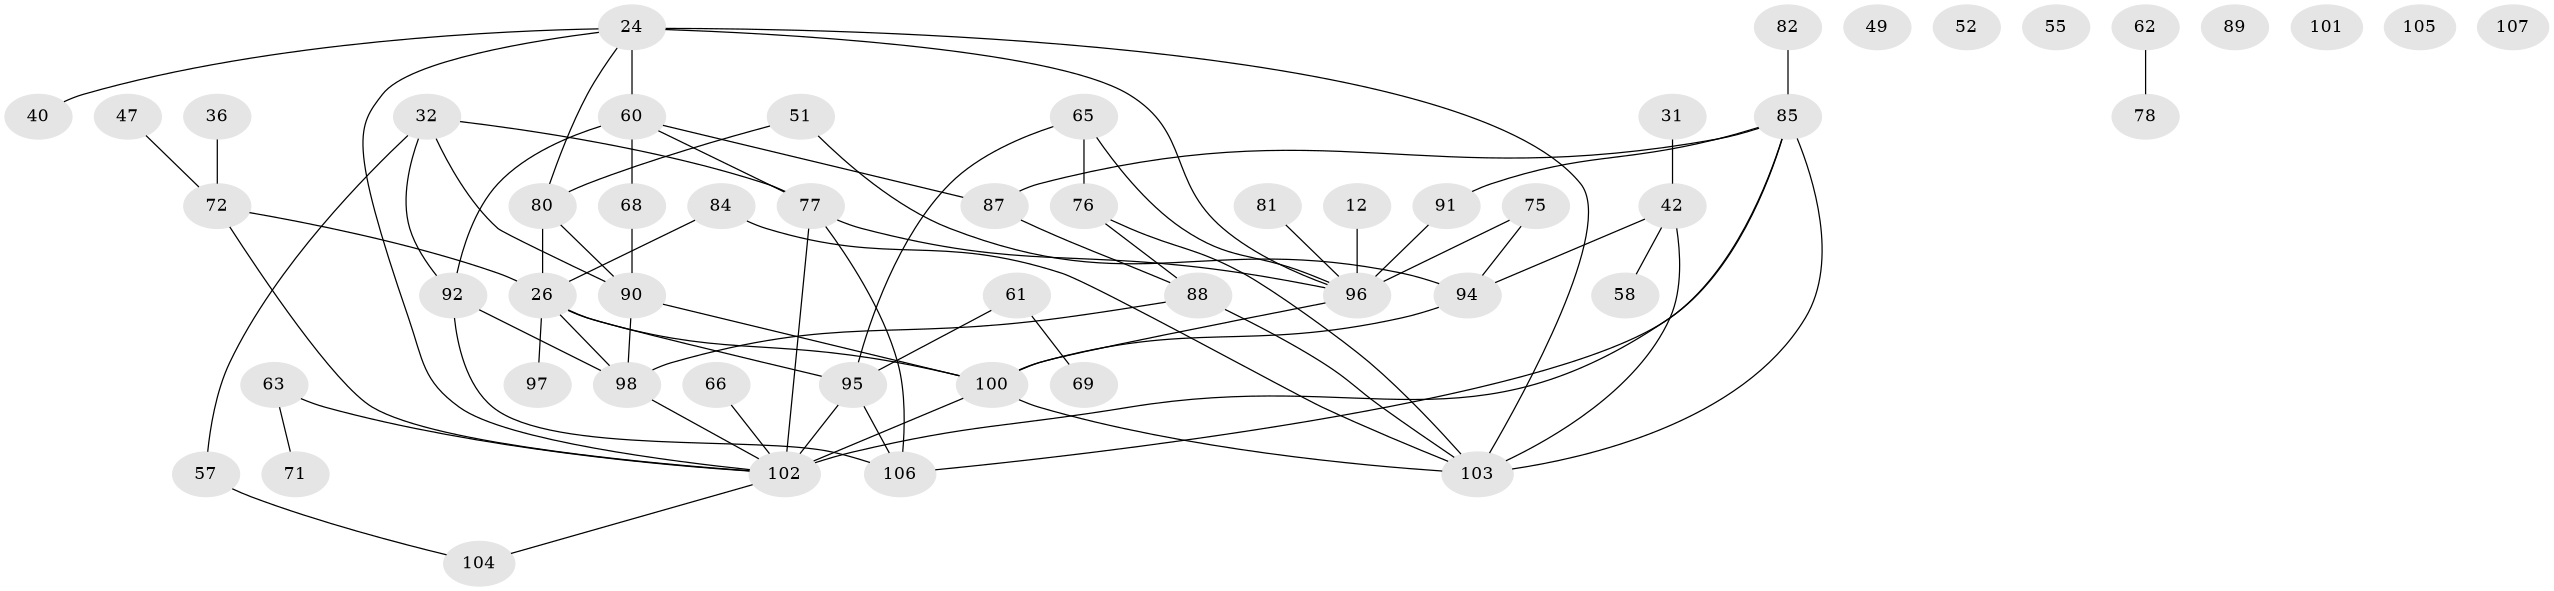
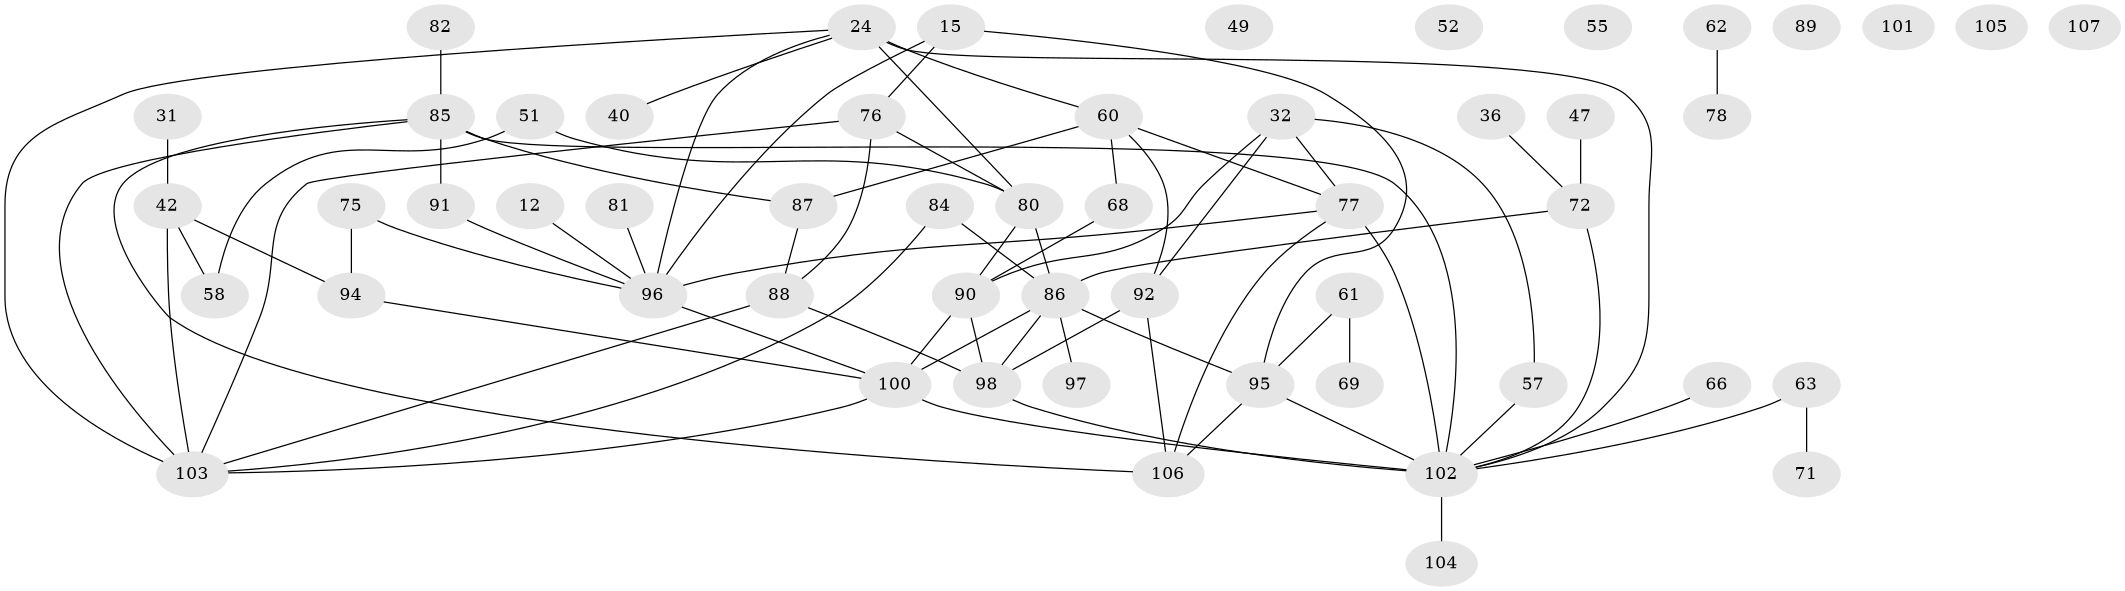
node "65": label "65" -> "15"
edge "76" -- "80": added
edge "51" -- "94": now "51" -- "58"
node "26": label "26" -> "86"
edge "57" -- "104": now "57" -- "102"
